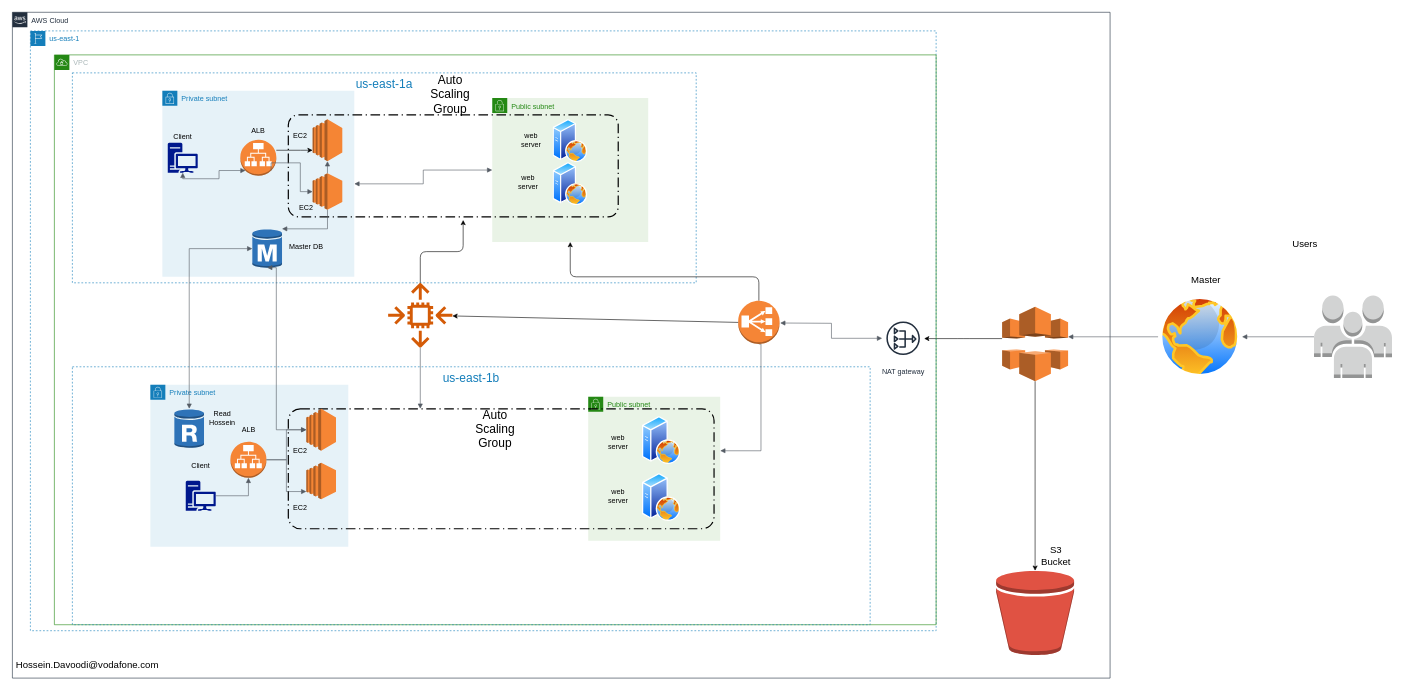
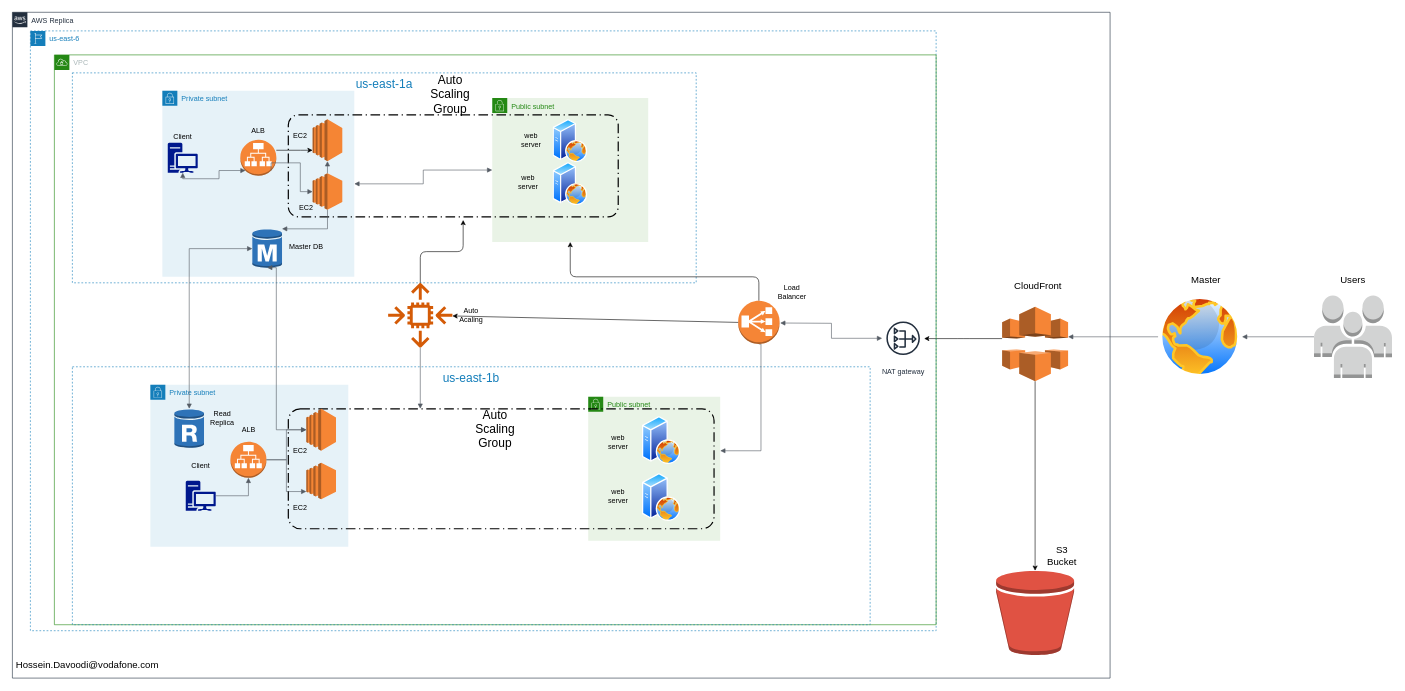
node "AWS Cloud": label "AWS Cloud" -> "AWS Replica"
node "us-east-1": label "us-east-1" -> "us-east-6"
node "Users": moved (1305, 244) -> (1353, 280)
node "CloudFront": added
node "Load Balancer": added
node "Auto Acaling": added
node "Read Hossein": label "Read Hossein" -> "Read Replica"
node "S3 Bucket": moved (1056, 556) -> (1062, 556)
